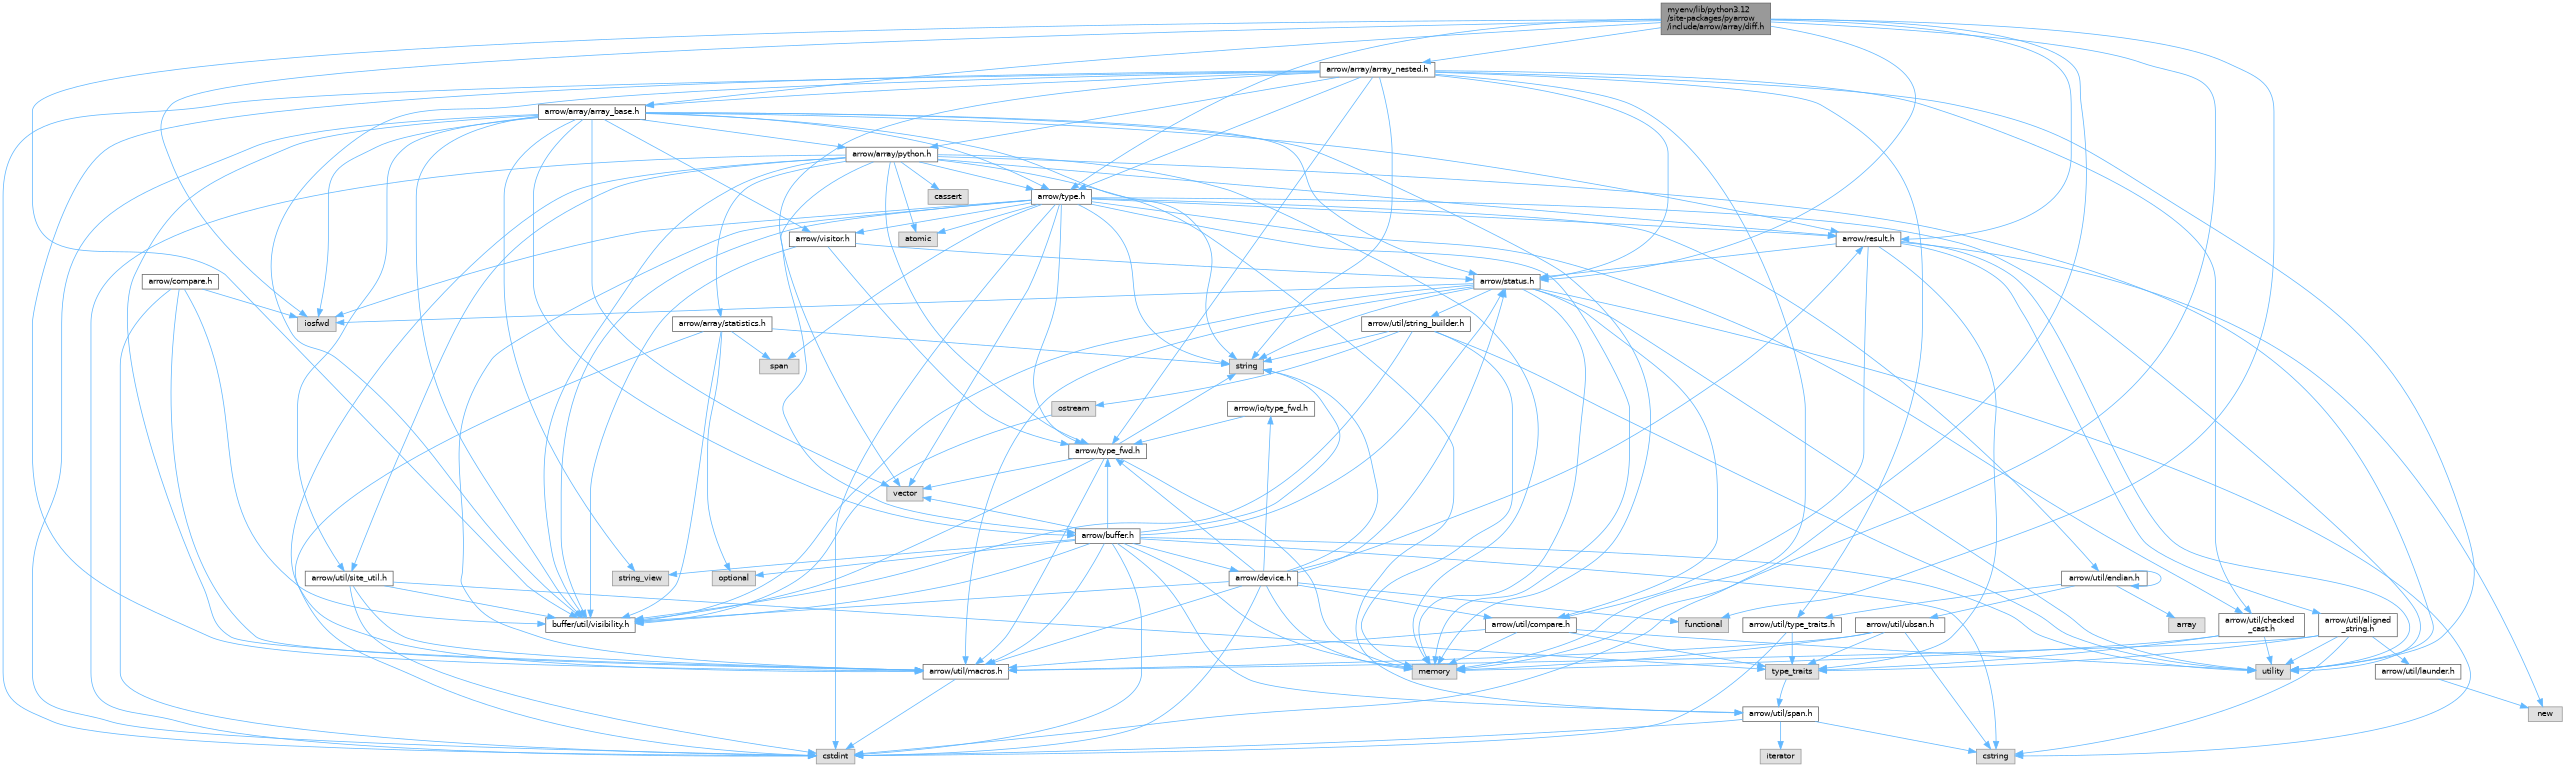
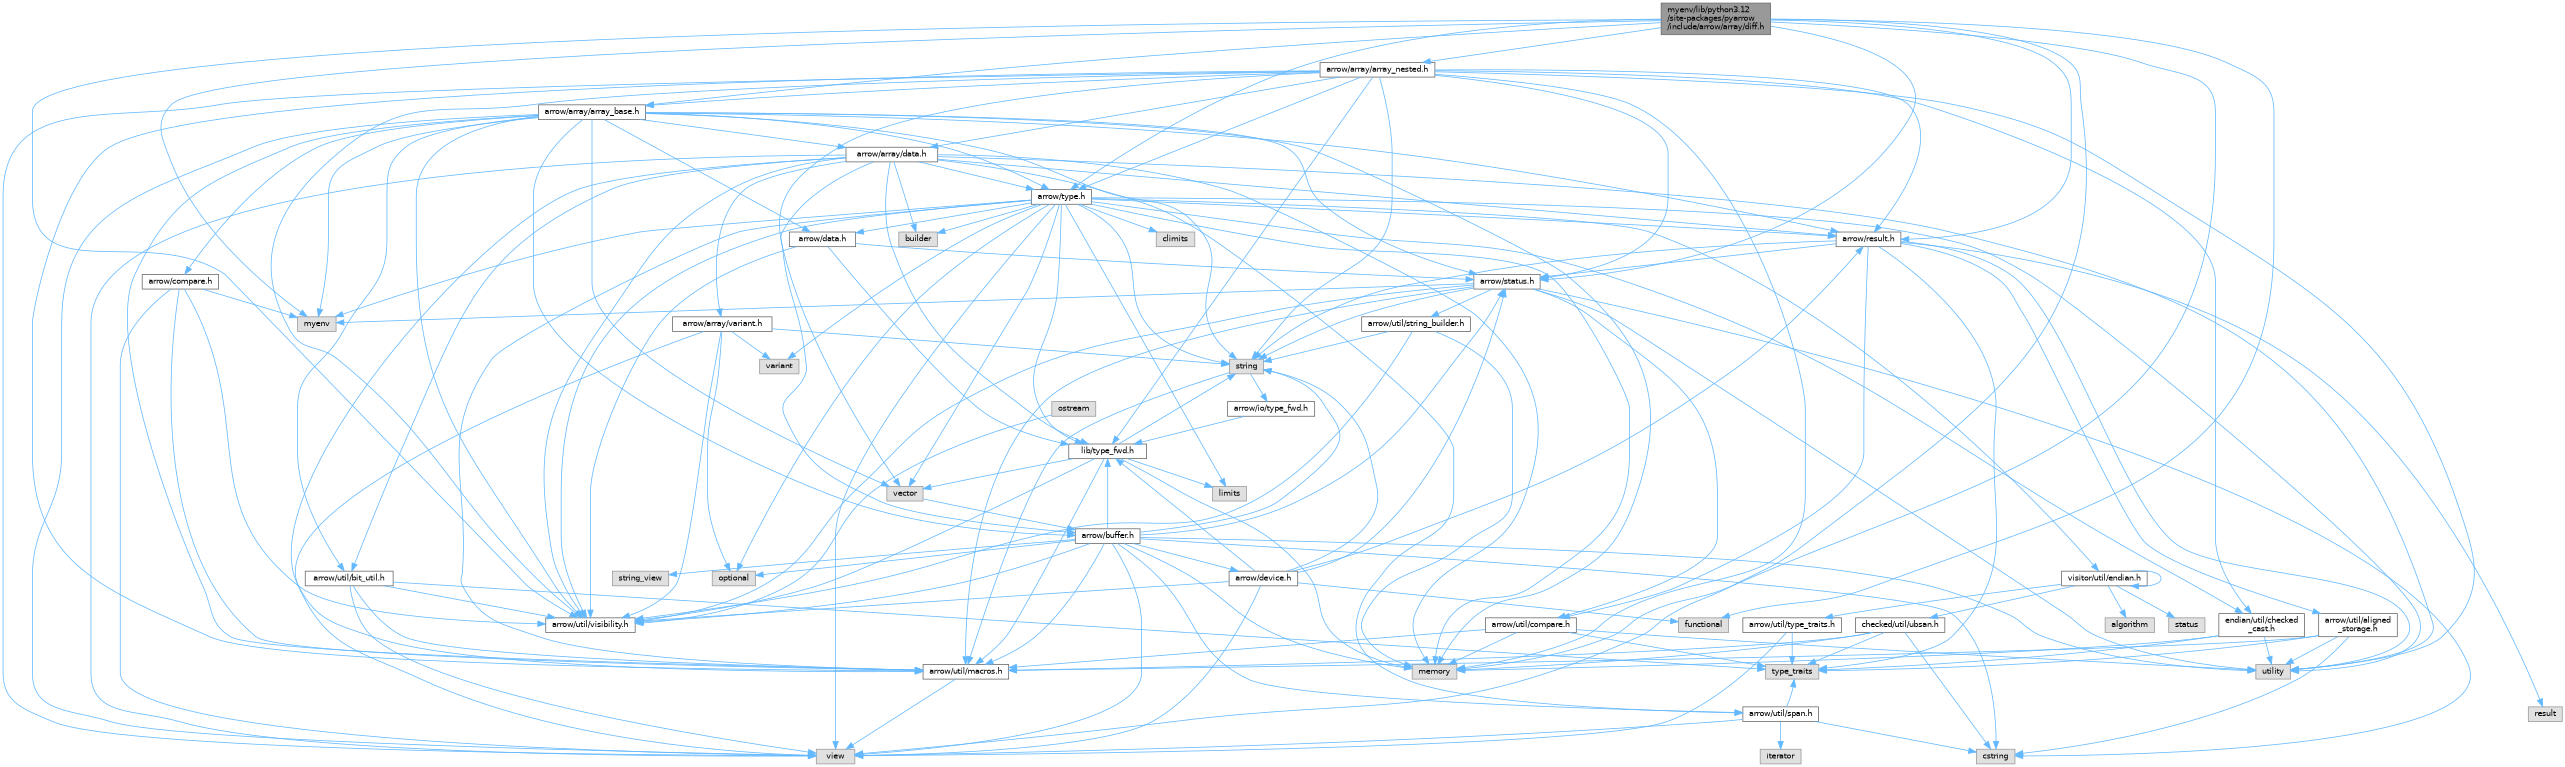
node "arrow/array/python.h": label "arrow/array/python.h" -> "arrow/array/data.h"
edge "arrow/array/array_nested.h" -> "arrow/util/type_traits.h": now "arrow/array/array_nested.h" -> "arrow/result.h"
node "cassert": removed
node "arrow/visitor.h": label "arrow/visitor.h" -> "arrow/data.h"
node "atomic": label "atomic" -> "builder"
node "climits": added
edge "arrow/result.h" -> "string": added
node "iosfwd": label "iosfwd" -> "myenv"
node "arrow/array/statistics.h": label "arrow/array/statistics.h" -> "arrow/array/variant.h"
edge "arrow/array/array_base.h" -> "string_view": now "arrow/array/array_base.h" -> "arrow/compare.h"
edge "arrow/type.h" -> "optional": added
node "span": label "span" -> "variant"
edge "arrow/util/string_builder.h" -> "ostream": removed
node "arrow/type_fwd.h": label "arrow/type_fwd.h" -> "lib/type_fwd.h"
node "limits": added
edge "arrow/device.h" -> "arrow/io/type_fwd.h": now "string" -> "arrow/io/type_fwd.h"
edge "arrow/util/string_builder.h" -> "utility": removed
edge "arrow/status.h" -> "memory": removed
edge "arrow/buffer.h" -> "vector": reversed
node "arrow/util/site_util.h": label "arrow/util/site_util.h" -> "arrow/util/bit_util.h"
node "arrow/util/endian.h": label "arrow/util/endian.h" -> "visitor/util/endian.h"
edge "arrow/device.h" -> "arrow/util/compare.h": removed
edge "arrow/device.h" -> "arrow/util/macros.h": now "string" -> "arrow/util/macros.h"
node "buffer/util/visibility.h": label "buffer/util/visibility.h" -> "arrow/util/visibility.h"
node "arrow/util/ubsan.h": label "arrow/util/ubsan.h" -> "checked/util/ubsan.h"
node "algorithm": added
node "array": label "array" -> "status"
node "arrow/util/checked _cast.h": label "arrow/util/checked _cast.h" -> "endian/util/checked _cast.h"
node "arrow/util/aligned _string.h": label "arrow/util/aligned _string.h" -> "arrow/util/aligned _storage.h"
edge "arrow/device.h" -> "memory": removed
node "arrow/util/launder.h": removed
edge "type_traits" -> "arrow/util/span.h": reversed
node "new": label "new" -> "result"
node "cstdint": label "cstdint" -> "view"
